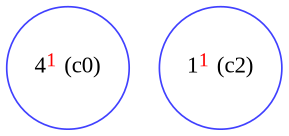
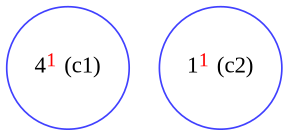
node "4": text "(c0)" -> "(c1)"
